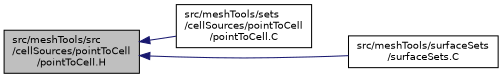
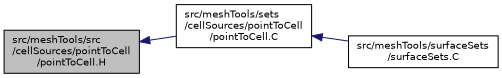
edge "src/meshTools/surfaceSets /surfaceSets.C" -> "src/meshTools/src /cellSources/pointToCell /pointToCell.H": now "src/meshTools/surfaceSets /surfaceSets.C" -> "src/meshTools/sets /cellSources/pointToCell /pointToCell.C"
